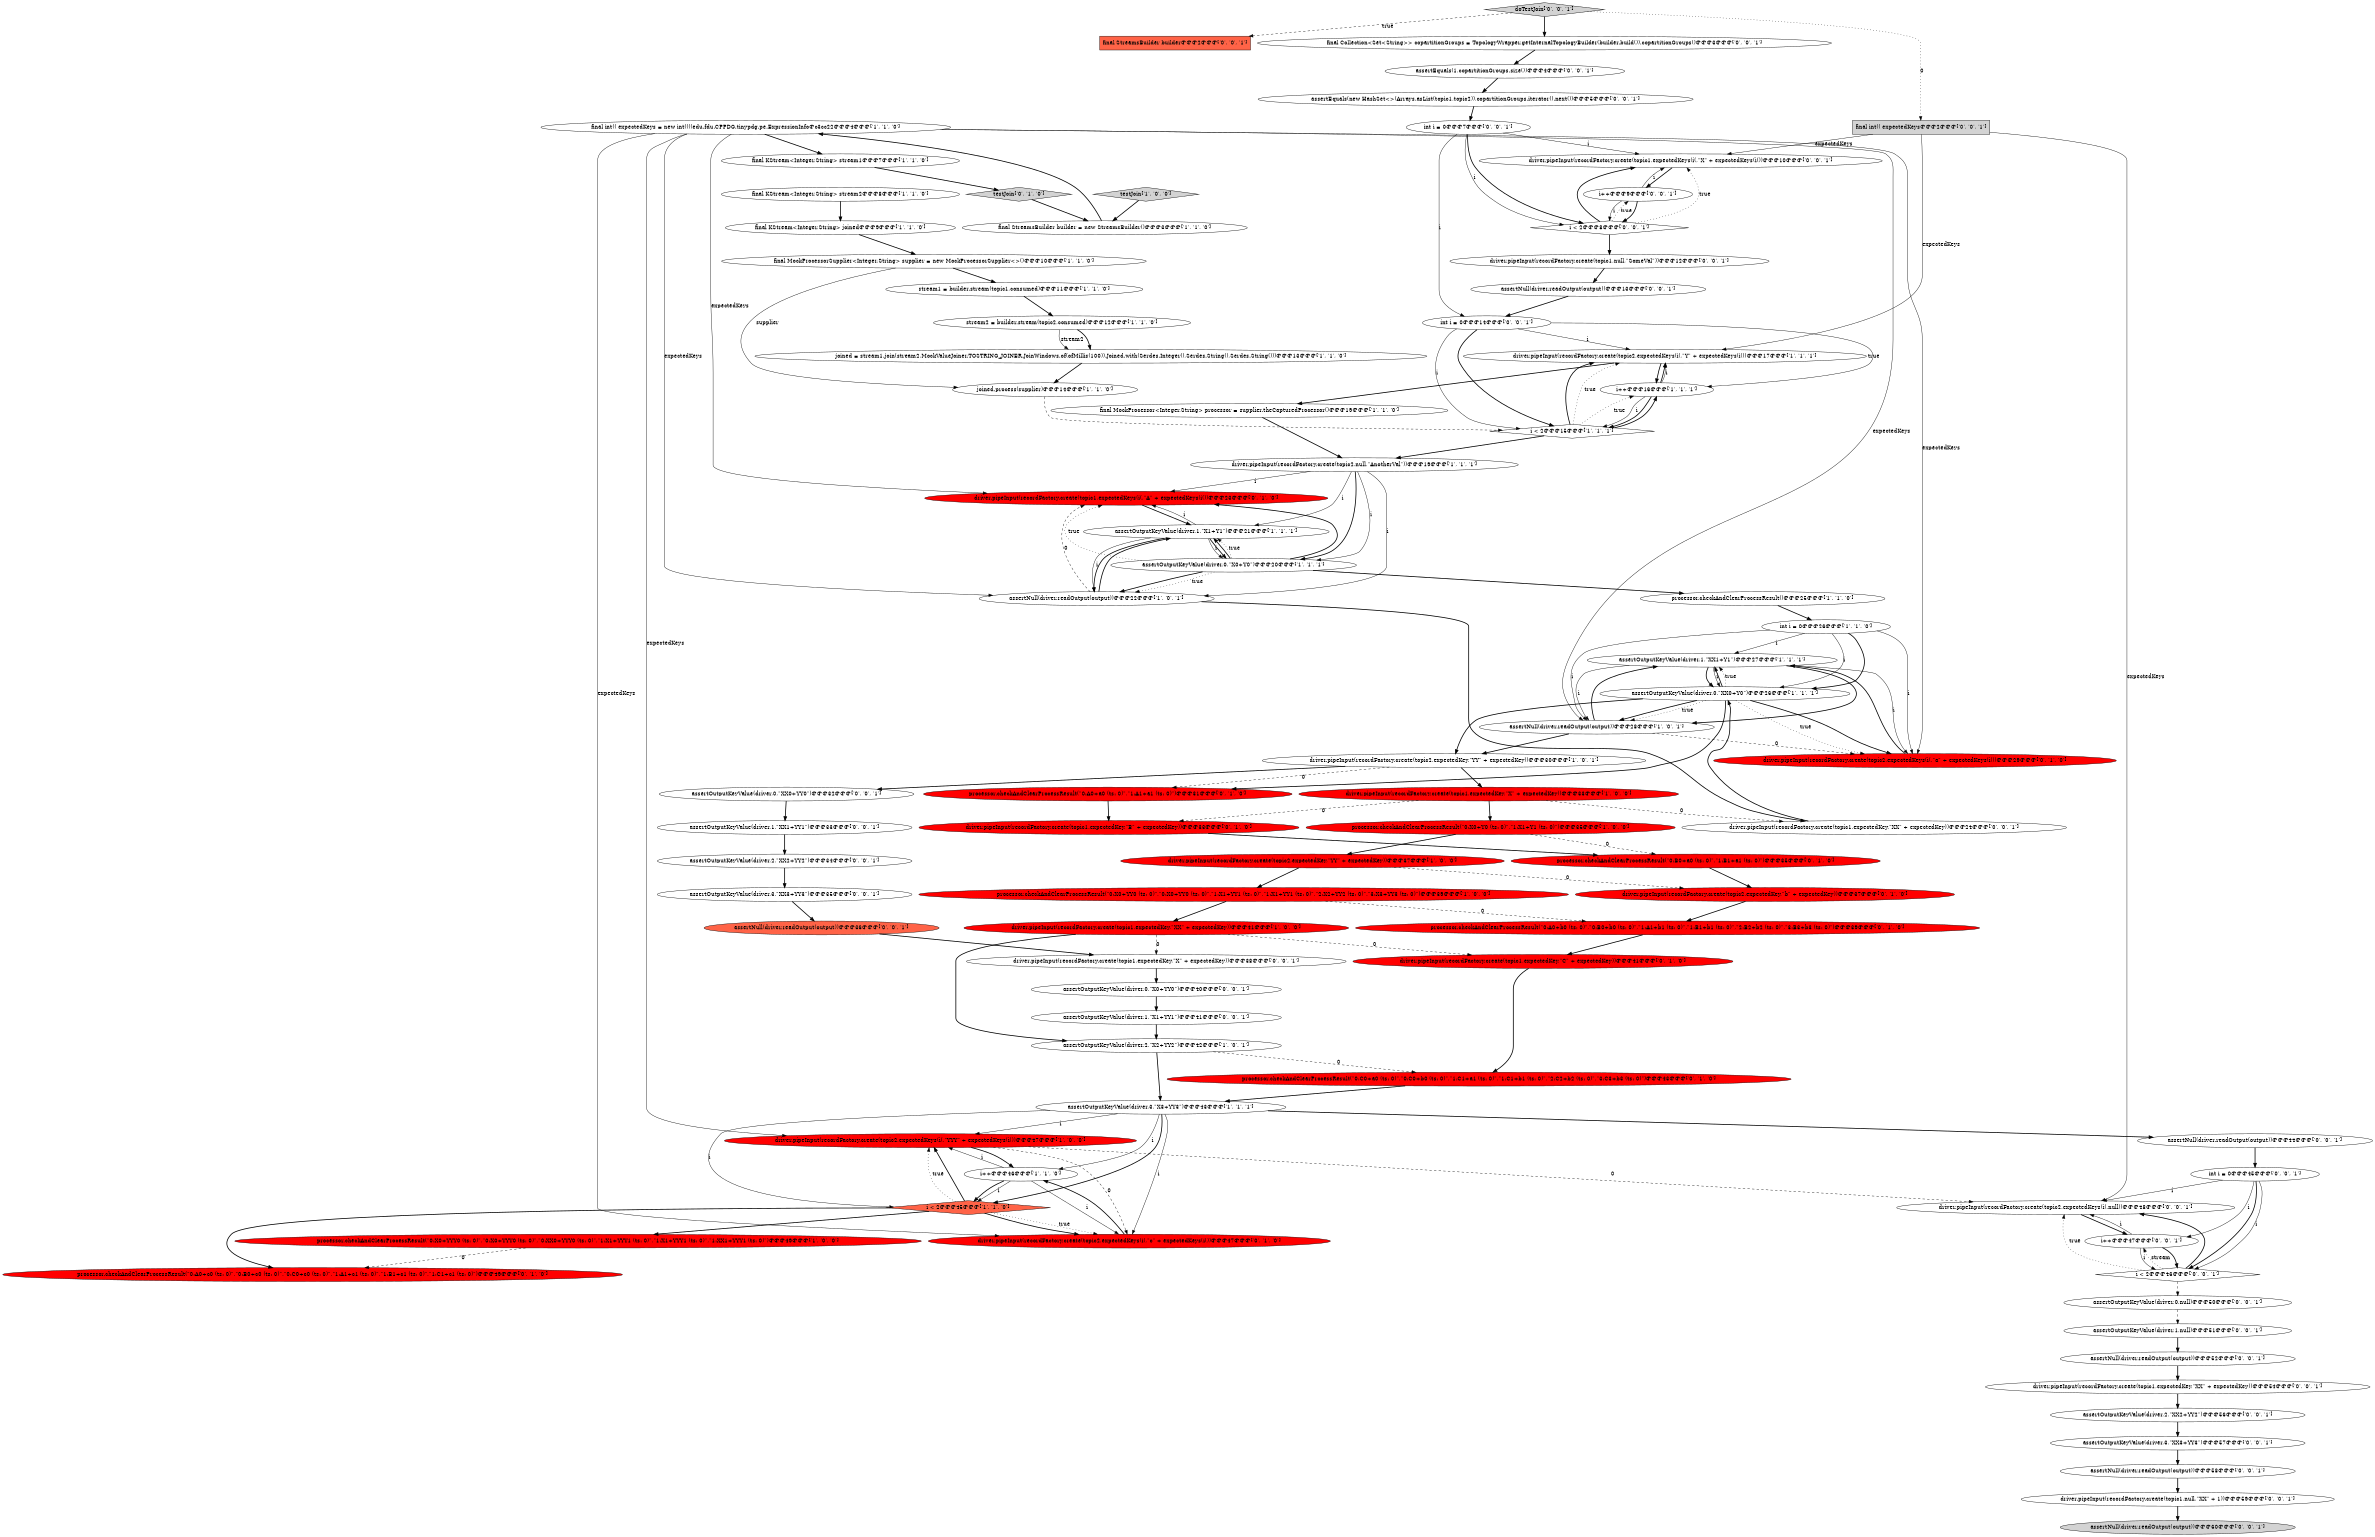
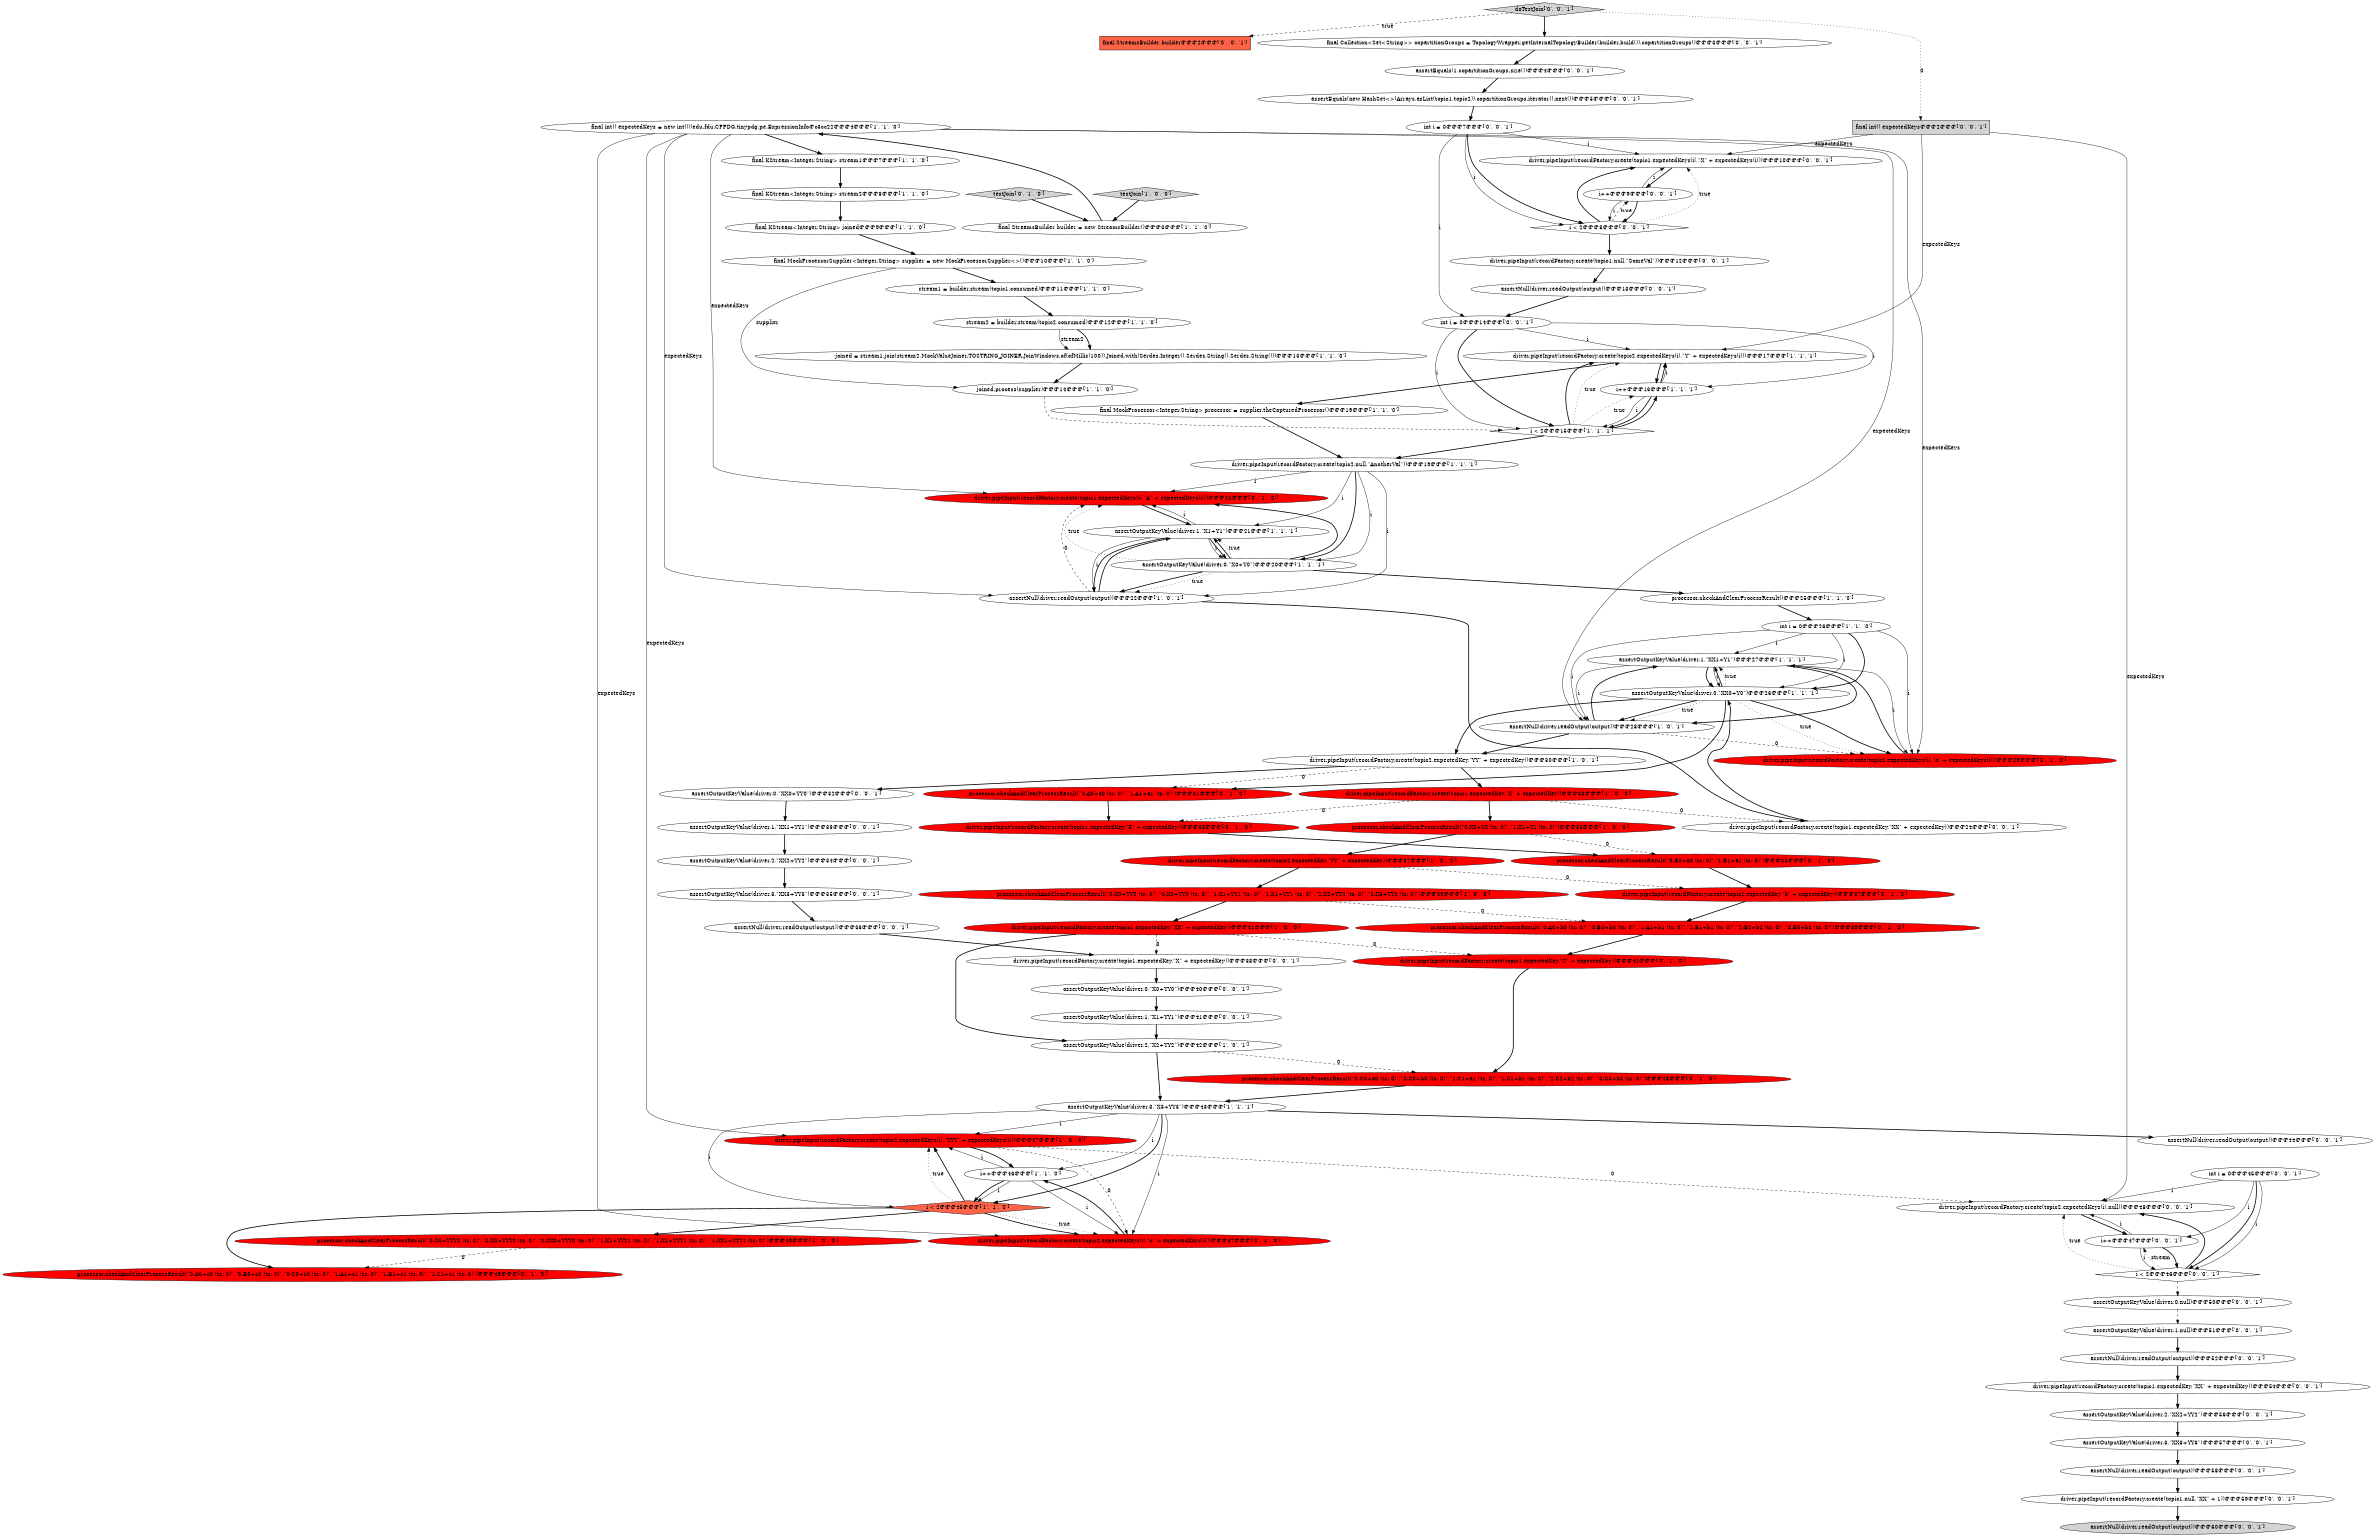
edge "final KStream<Integer,String> stream1@@@7@@@['1', '1', '0']" -> "testJoin['0', '1', '0']": now "final KStream<Integer,String> stream1@@@7@@@['1', '1', '0']" -> "final KStream<Integer,String> stream2@@@8@@@['1', '1', '0']"
edge "i < 2@@@8@@@['0', '0', '1']" -> "i++@@@9@@@['0', '0', '1']": style dotted -> dashed
edge "int i = 0@@@14@@@['0', '0', '1']" -> "i++@@@16@@@['1', '1', '1']": label "true" -> "i"
node "assertNull(driver.readOutput(output))@@@36@@@['0', '0', '1']": fillcolor tomato -> white
edge "assertNull(driver.readOutput(output))@@@44@@@['0', '0', '1']" -> "int i = 0@@@45@@@['0', '0', '1']": removed
